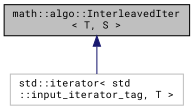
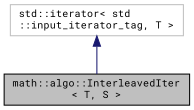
edge "std::iterator< std ::input_iterator_tag, T >" -> "math::algo::InterleavedIter < T, S >": reversed
